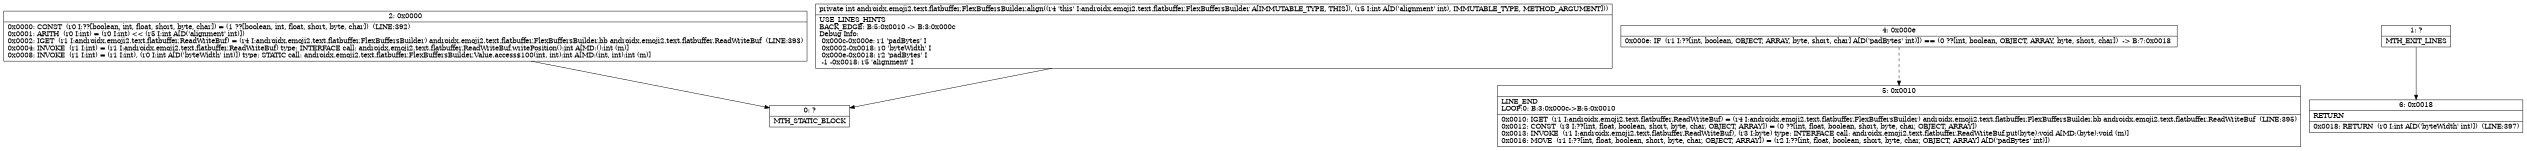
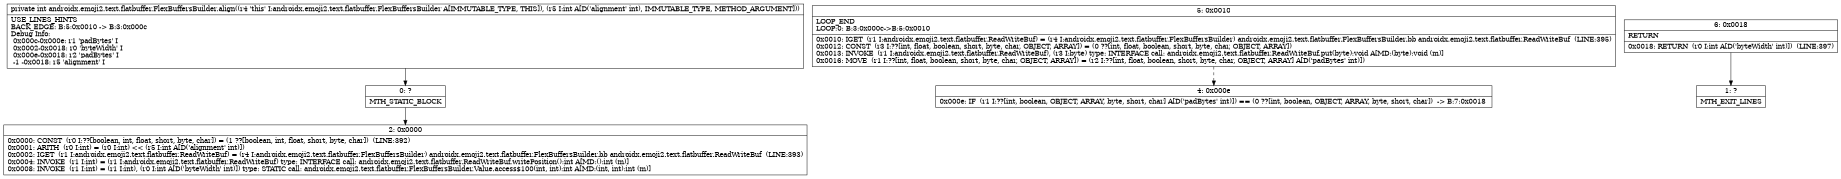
edge "4: 0x000e" -> "5: 0x0010": reversed
edge "1: ?" -> "6: 0x0018": reversed
edge "2: 0x0000" -> "0: ?": reversed
node "5: 0x0010": text "LINE_END" -> "LOOP_END"
